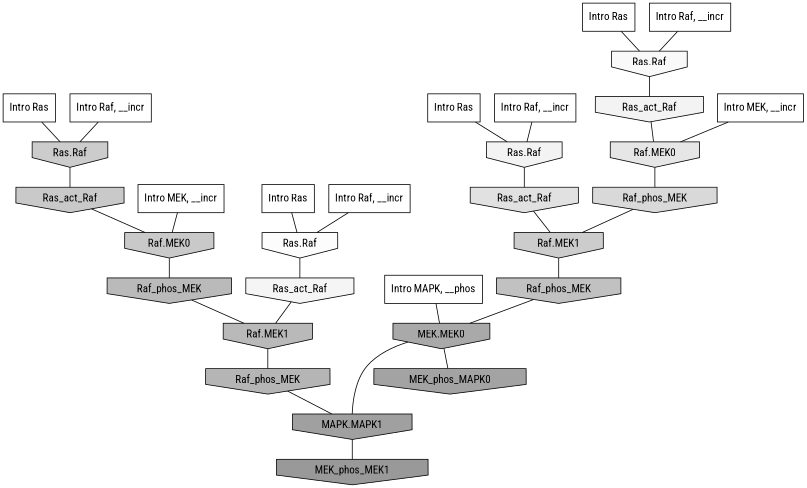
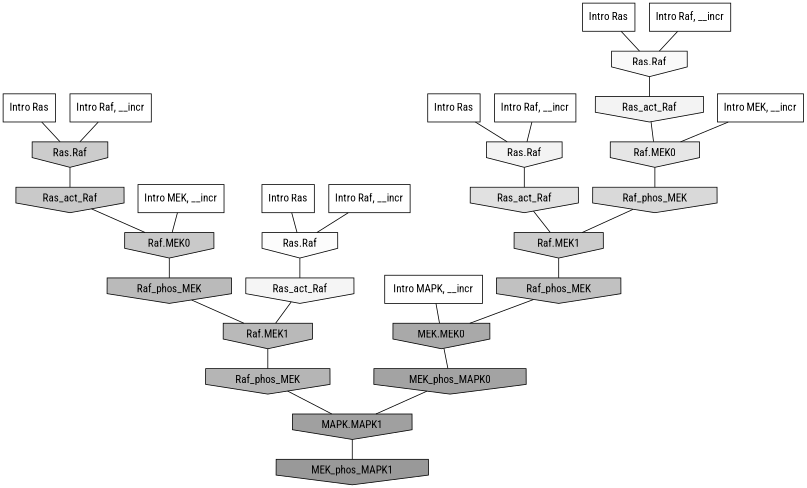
node "Intro MAPK, __phos": label "Intro MAPK, __phos" -> "Intro MAPK, __incr"
edge "MEK.MEK0" -- "MAPK.MAPK1": now "MEK_phos_MAPK0" -- "MAPK.MAPK1"
node "MEK_phos_MEK1": label "MEK_phos_MEK1" -> "MEK_phos_MAPK1"
